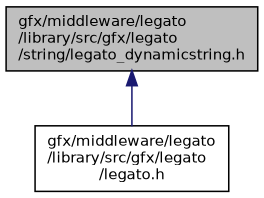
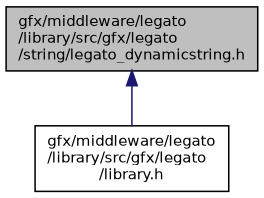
node "gfx/middleware/legato /library/src/gfx/legato /legato.h": label "gfx/middleware/legato /library/src/gfx/legato /legato.h" -> "gfx/middleware/legato /library/src/gfx/legato /library.h"
